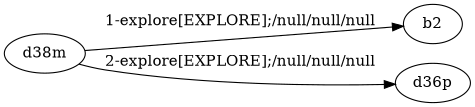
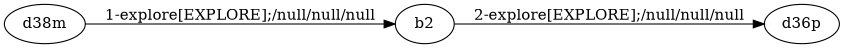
edge "d38m" -> "d36p": now "b2" -> "d36p"
